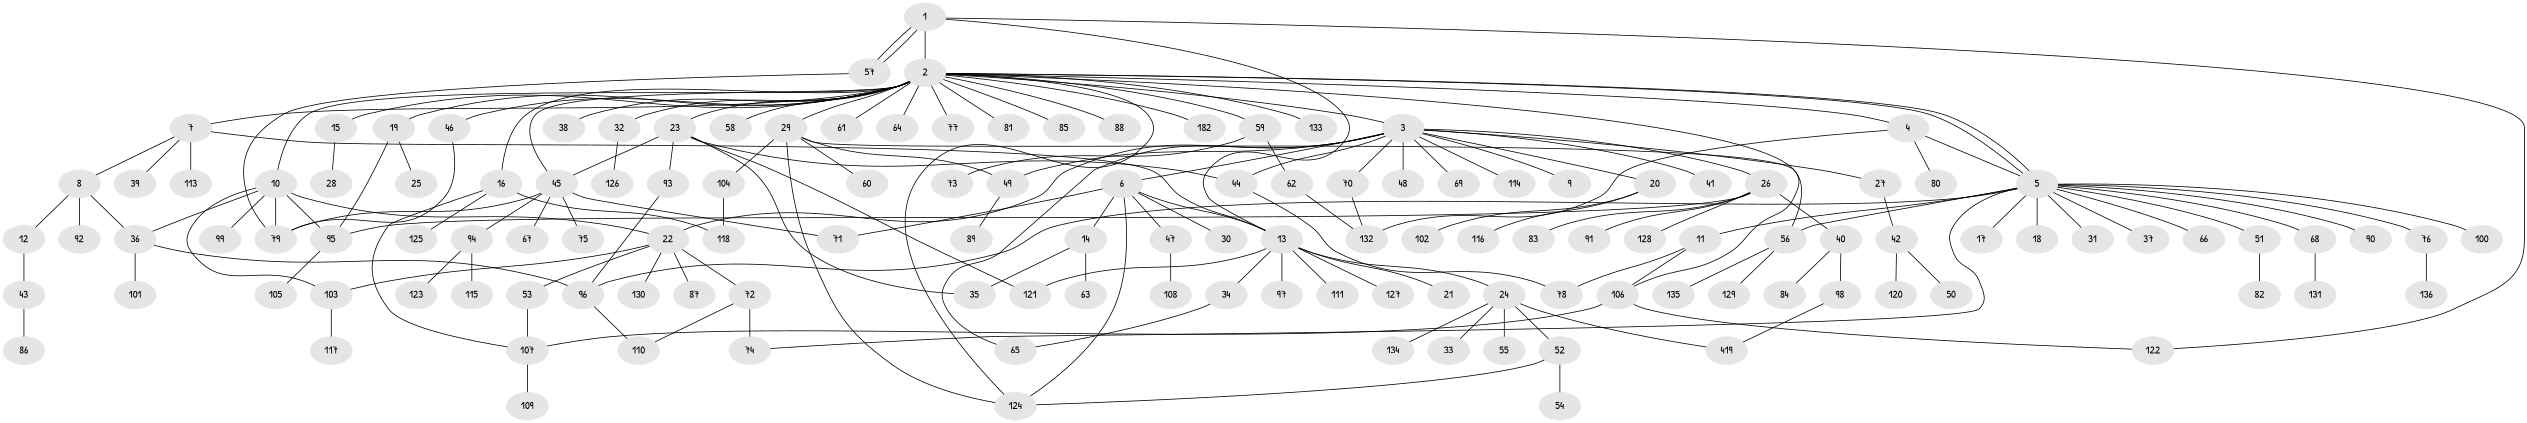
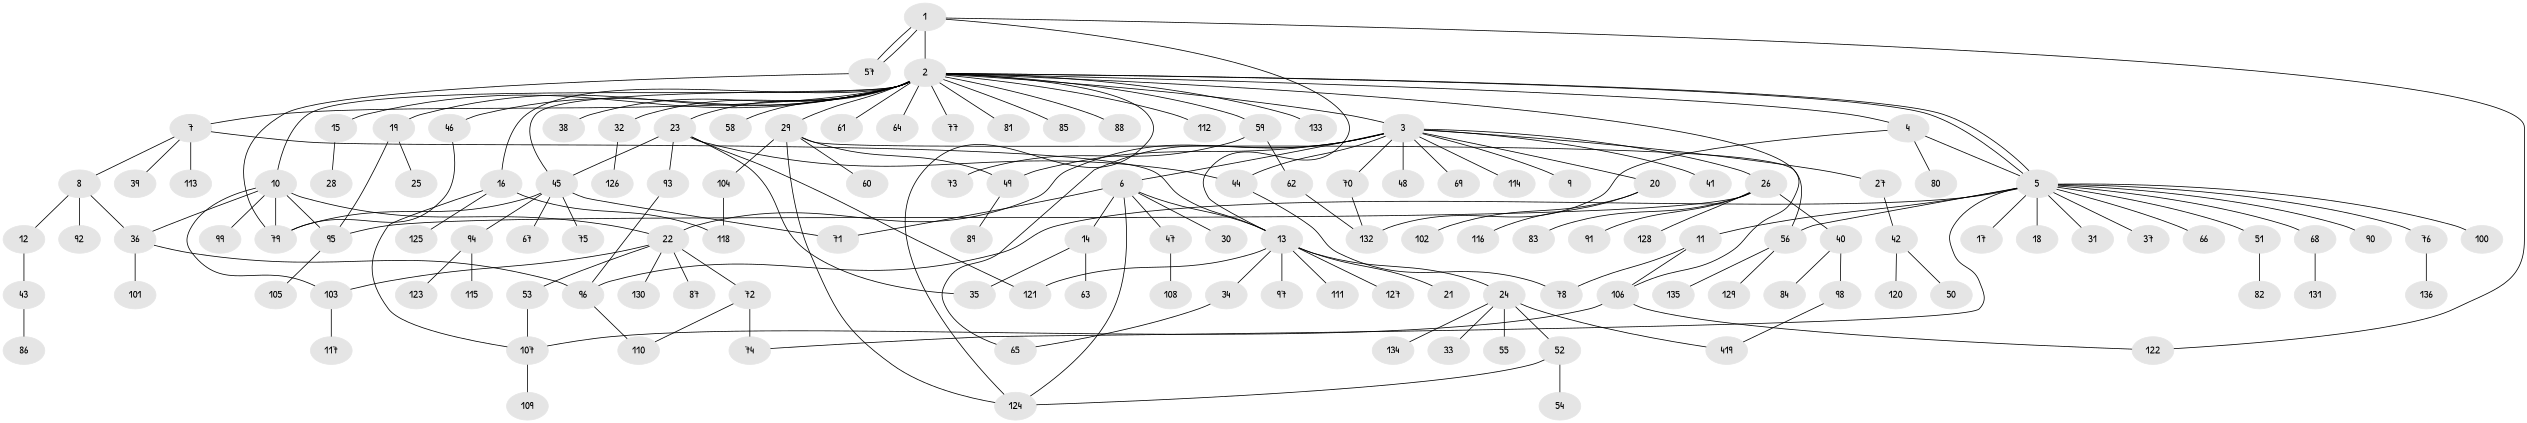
node "182": label "182" -> "112"
